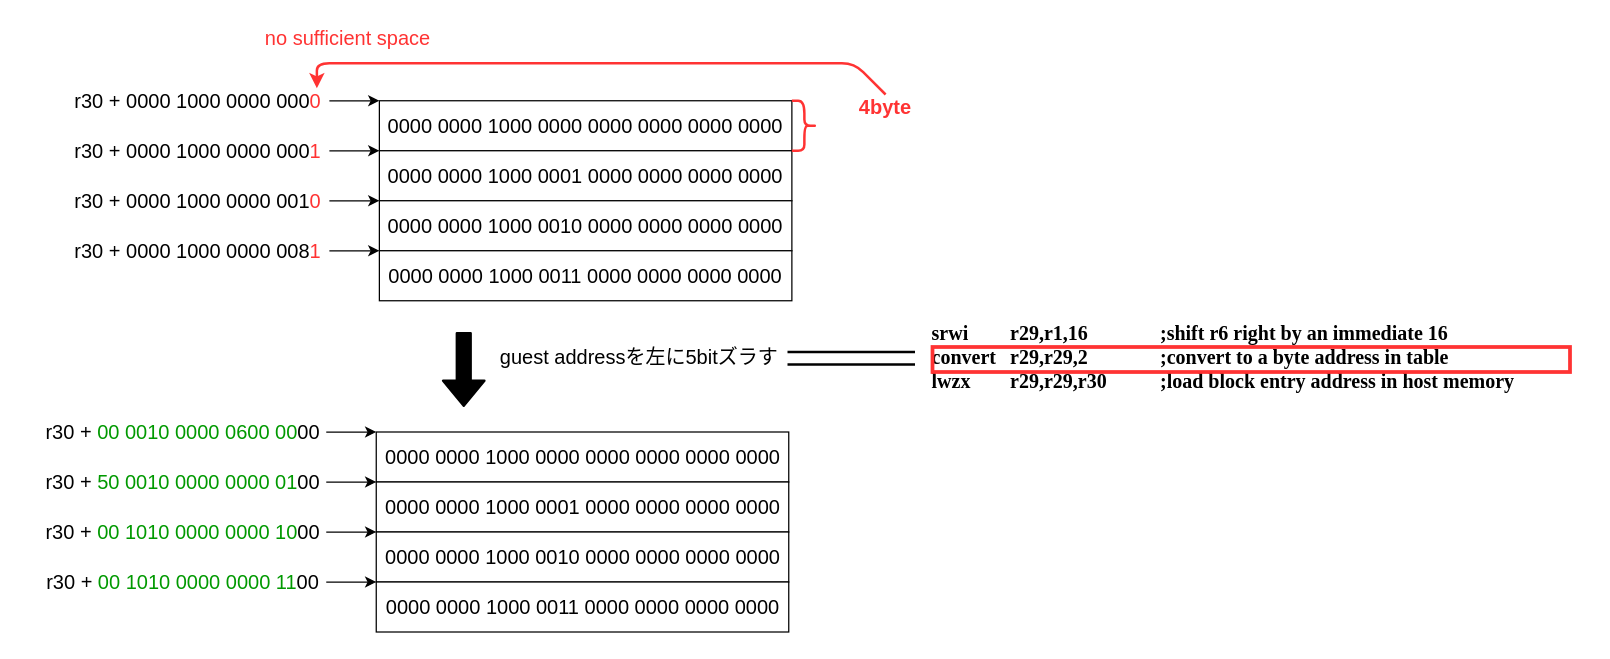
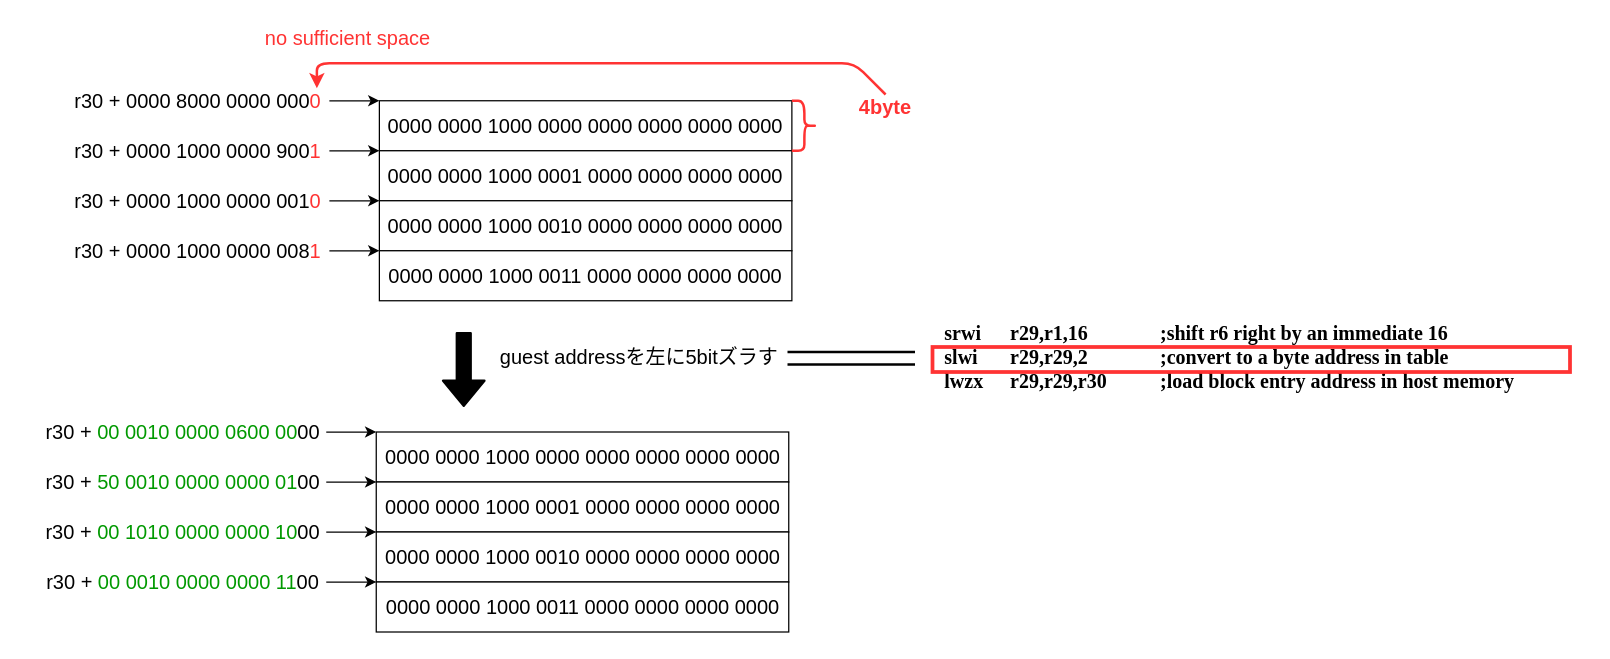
node "r30 + 0000 1000 0000 0000": label "r30 + 0000 1000 0000 0000" -> "r30 + 0000 8000 0000 0000"
node "r30 + 0000 1000 0000 0001": label "r30 + 0000 1000 0000 0001" -> "r30 + 0000 1000 0000 9001"
node "srwi convert lwzx": label "srwi convert lwzx" -> "srwi slwi lwzx"
node "r30 + 00 1010 0000 0000 1100": label "r30 + 00 1010 0000 0000 1100" -> "r30 + 00 0010 0000 0000 1100"
